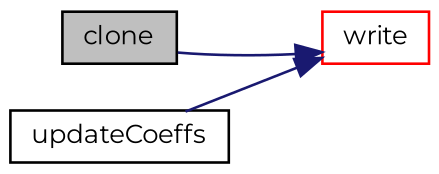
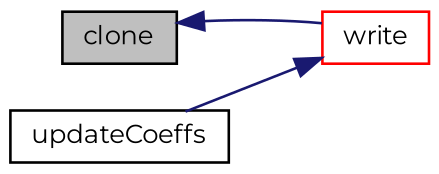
edge "clone" -> "write": reversed
